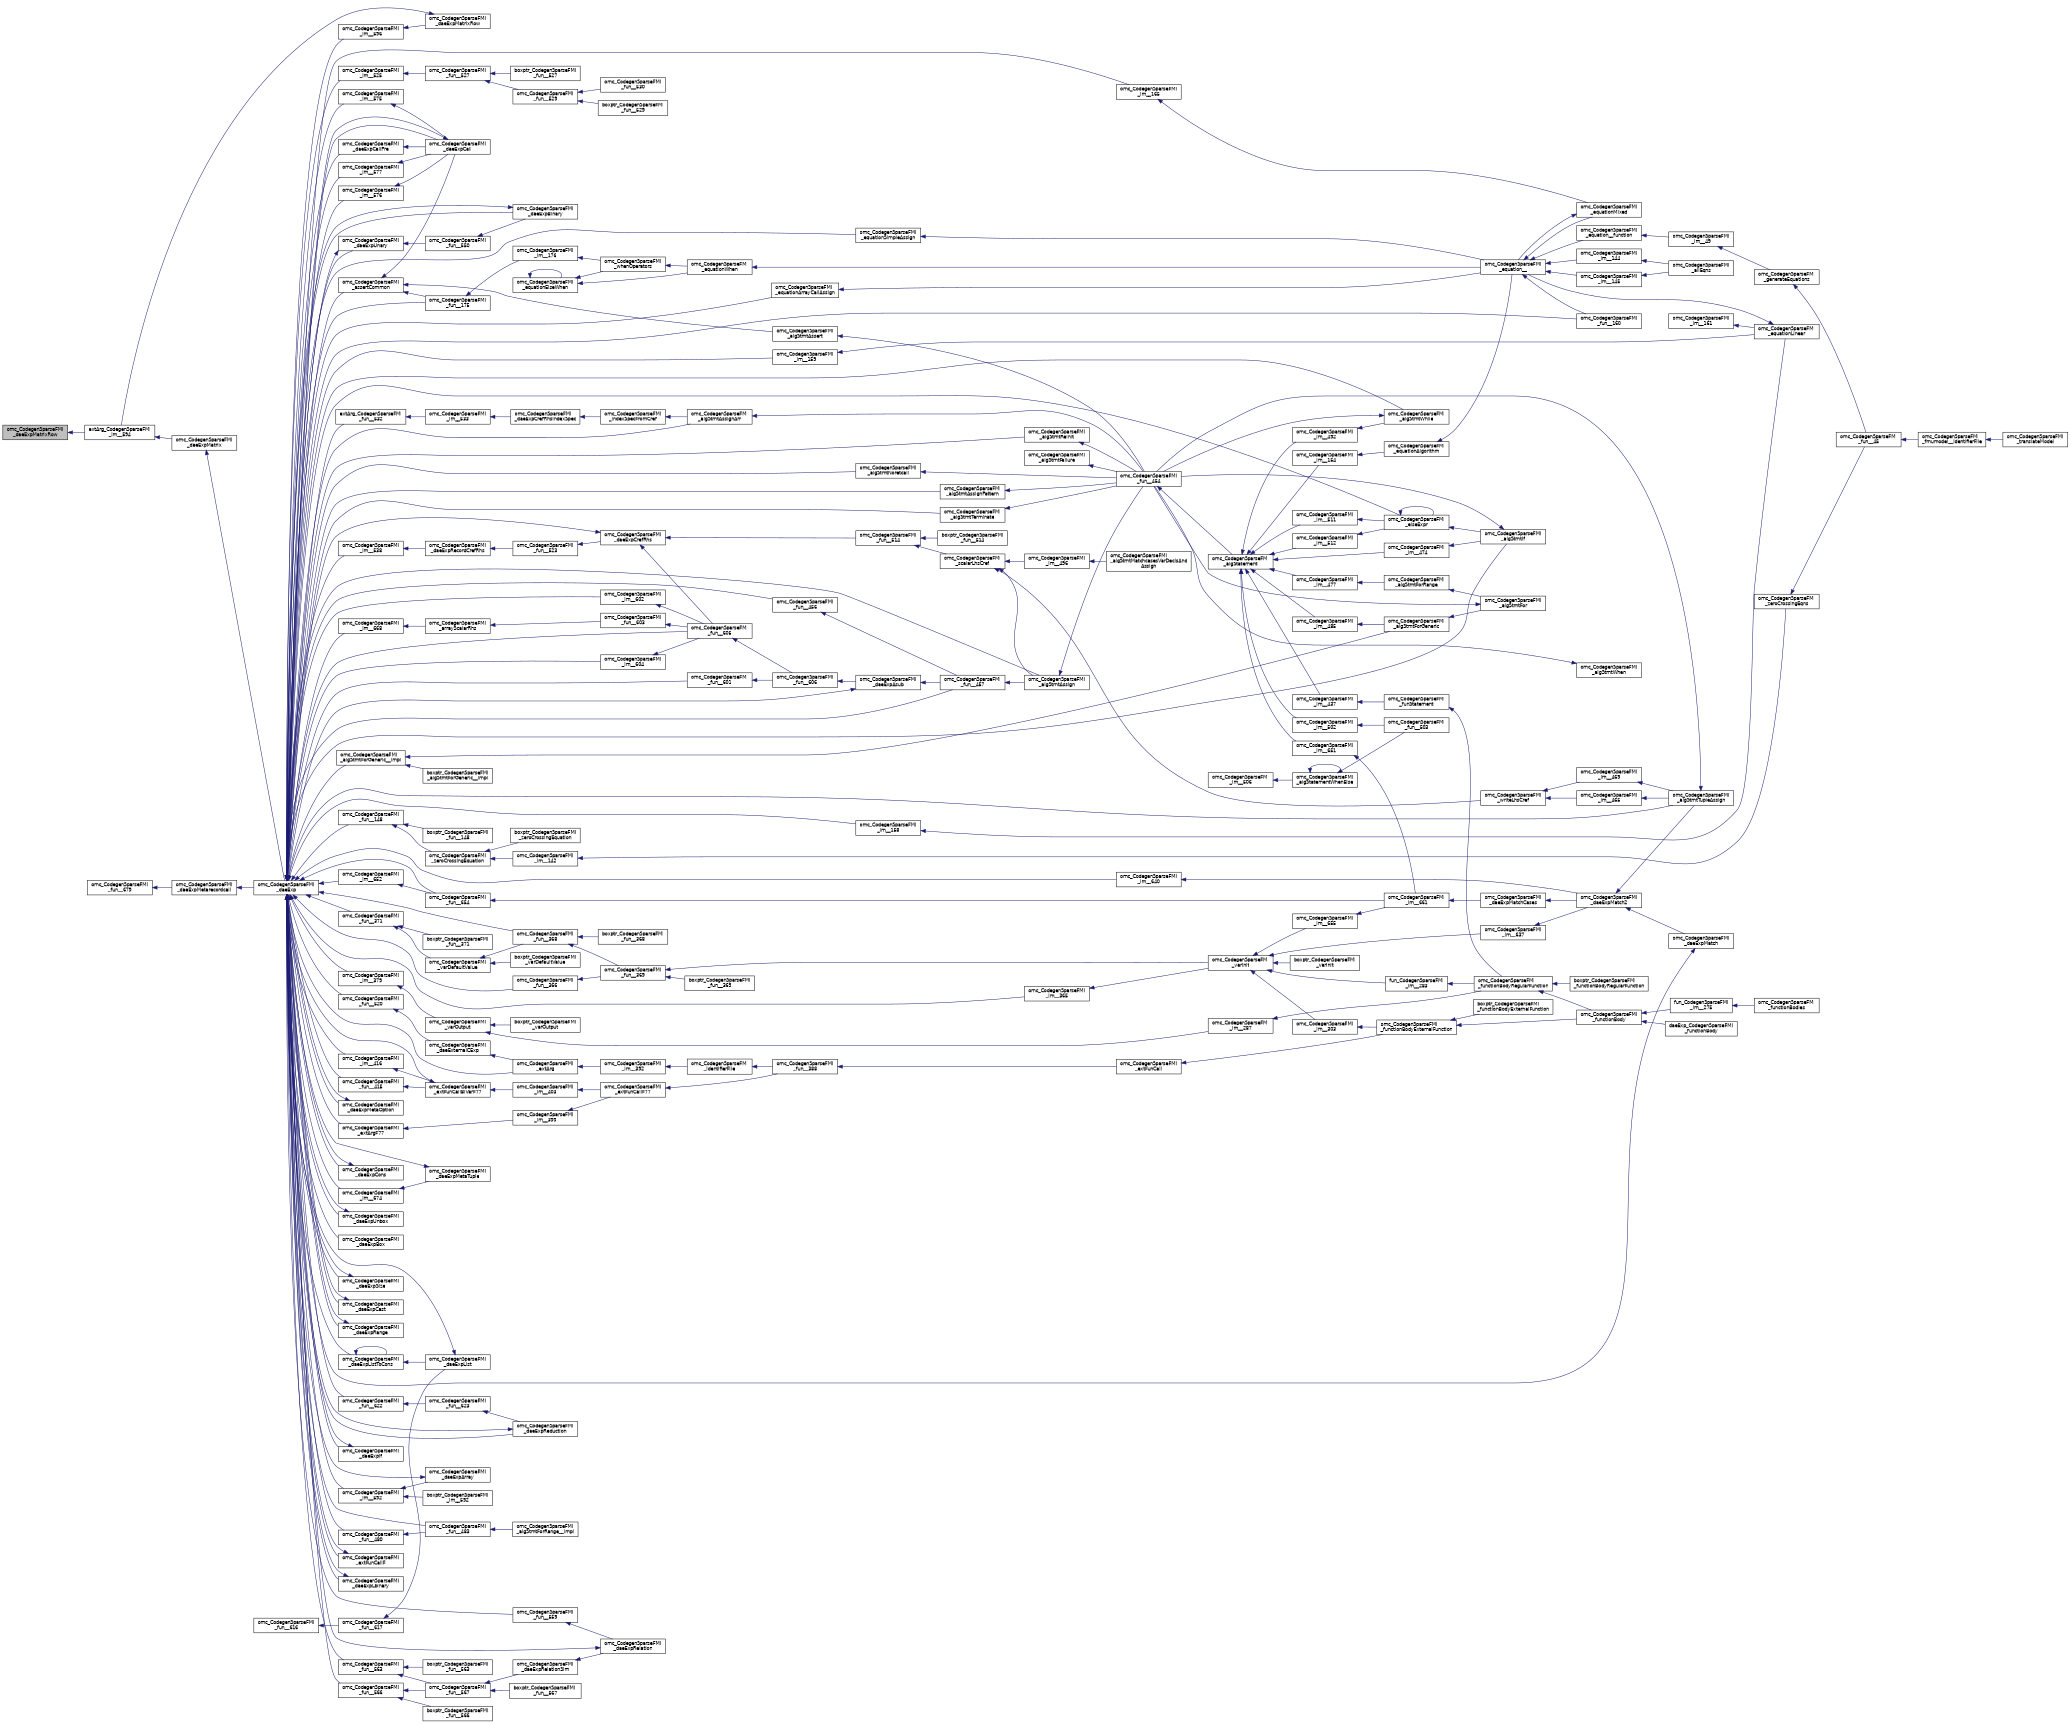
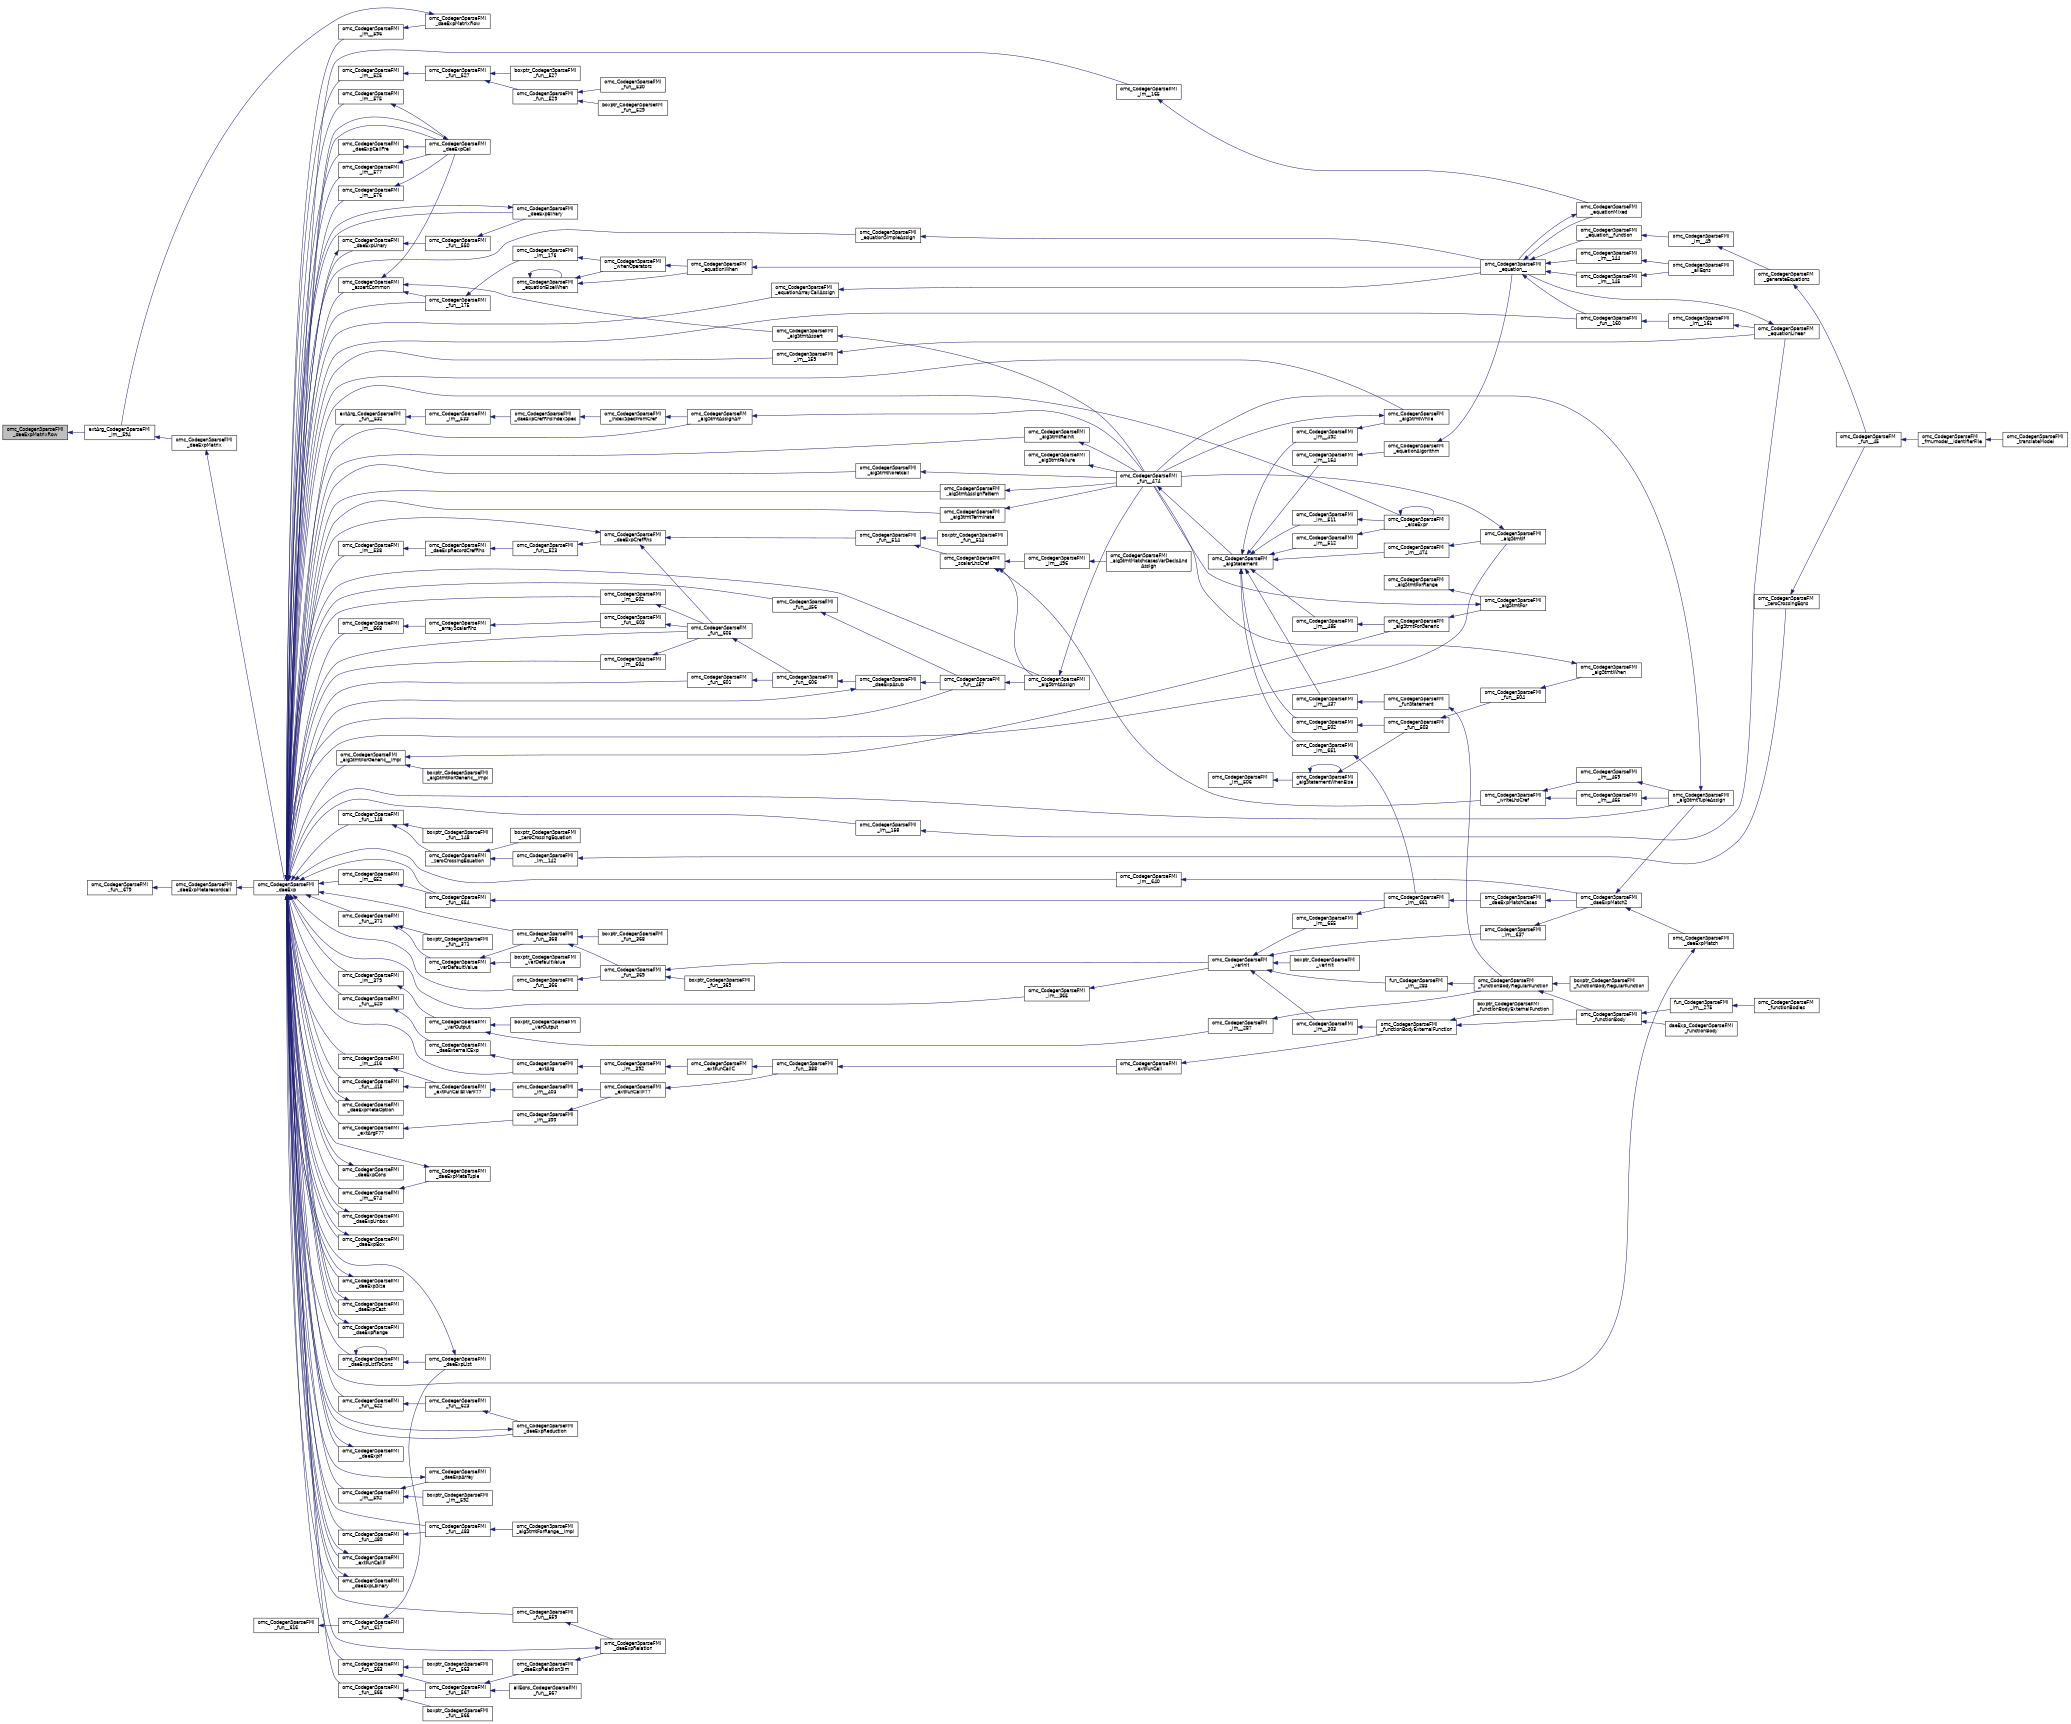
edge "omc_CodegenSparseFMI _lm__161" -> "omc_CodegenSparseFMI _fun__160": added
node "omc_CodegenSparseFMI _fun__454": label "omc_CodegenSparseFMI _fun__454" -> "omc_CodegenSparseFMI _fun__474"
edge "omc_CodegenSparseFMI _algStmtIf" -> "omc_CodegenSparseFMI _elseExpr": removed
node "omc_CodegenSparseFMI _lm__477": removed
node "omc_CodegenSparseFMI _fun__504": added
edge "omc_CodegenSparseFMI _daeExp" -> "omc_CodegenSparseFMI _extFunCallBiVarF77": now "omc_CodegenSparseFMI _daeExp" -> "omc_CodegenSparseFMI _daeExpBox"
node "omc_CodegenSparseFMI _identifierFile": label "omc_CodegenSparseFMI _identifierFile" -> "omc_CodegenSparseFMI _extFunCallC"
node "boxptr_CodegenSparseFMI _fun__567": label "boxptr_CodegenSparseFMI _fun__567" -> "allEqns_CodegenSparseFMI _fun__567"
